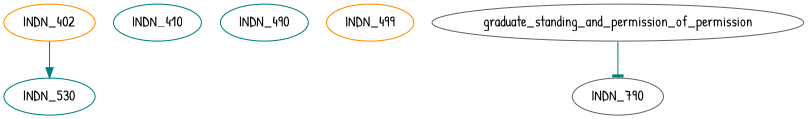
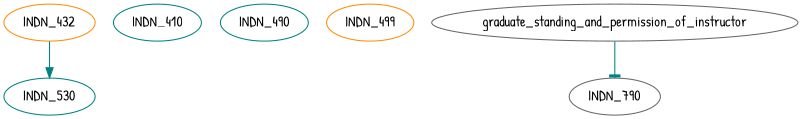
node "INDN_402": label "INDN_402" -> "INDN_432"
node "graduate_standing_and_permission_of_permission": label "graduate_standing_and_permission_of_permission" -> "graduate_standing_and_permission_of_instructor"
